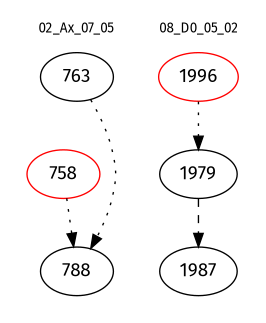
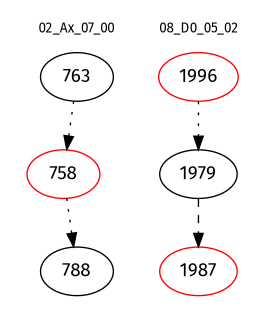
cluster "02_Ax_07_05": label "02_Ax_07_05" -> "02_Ax_07_00"
edge "763" -> "788": now "763" -> "758"
node "1987": color black -> red
